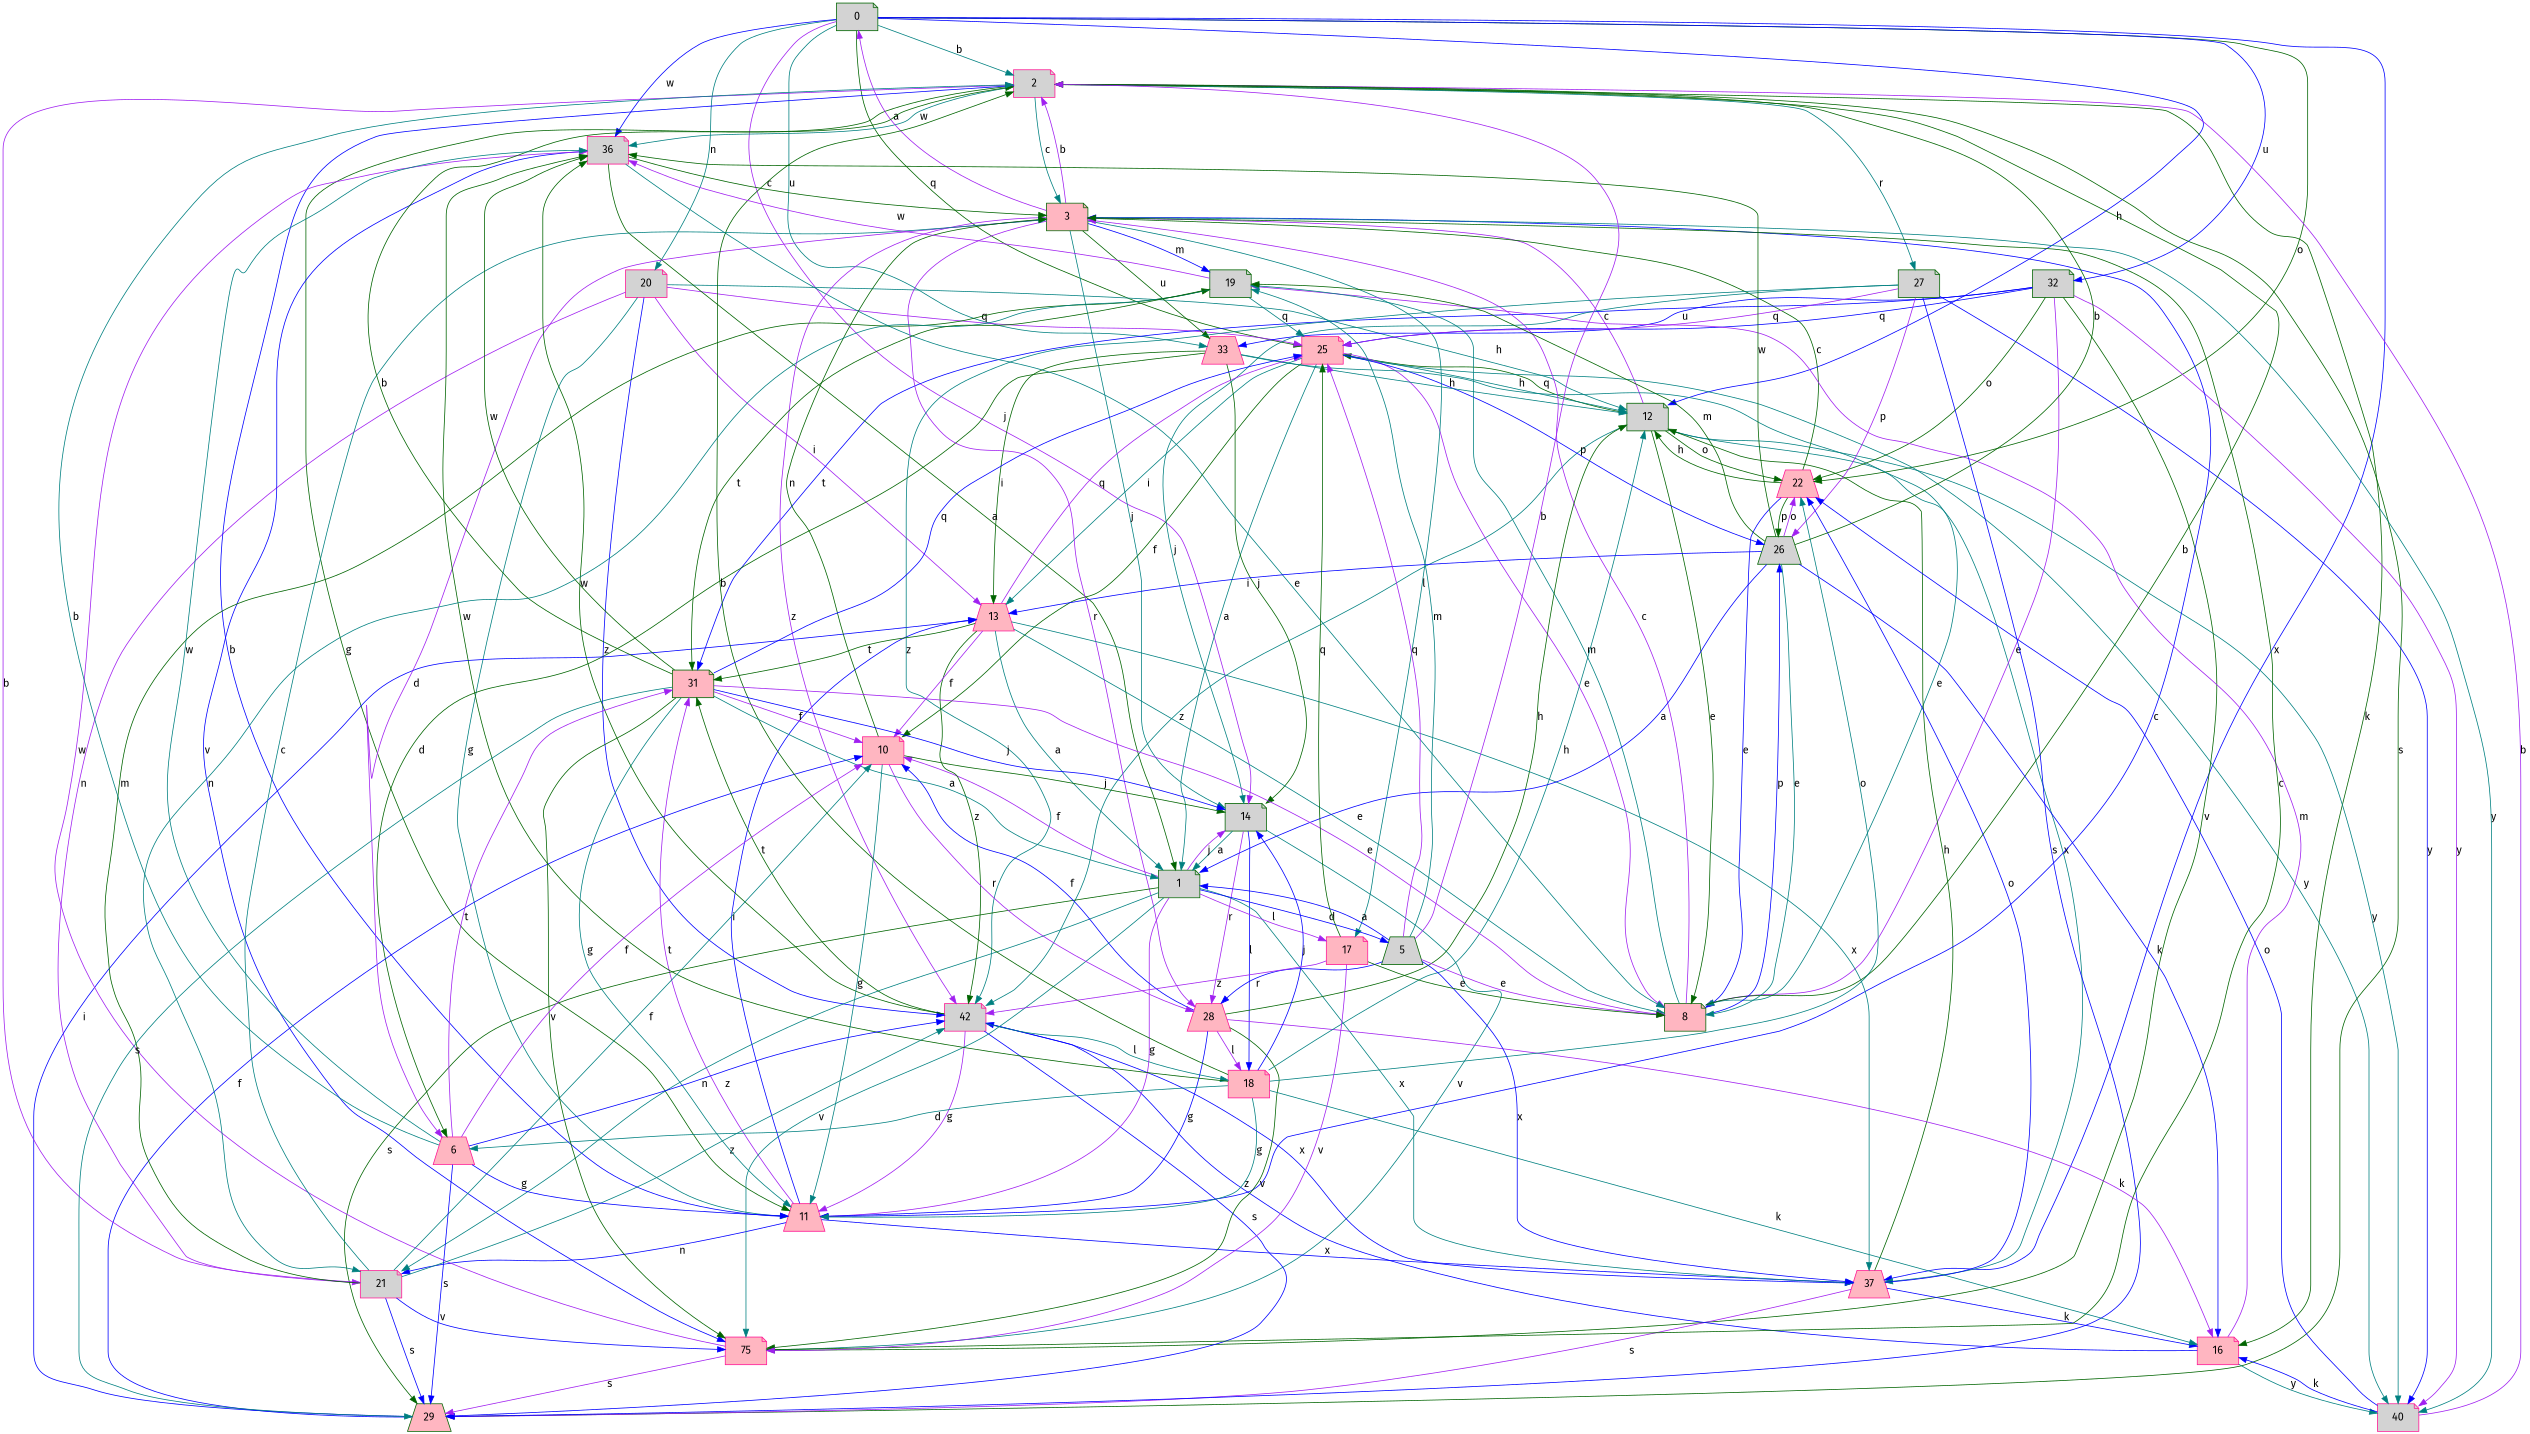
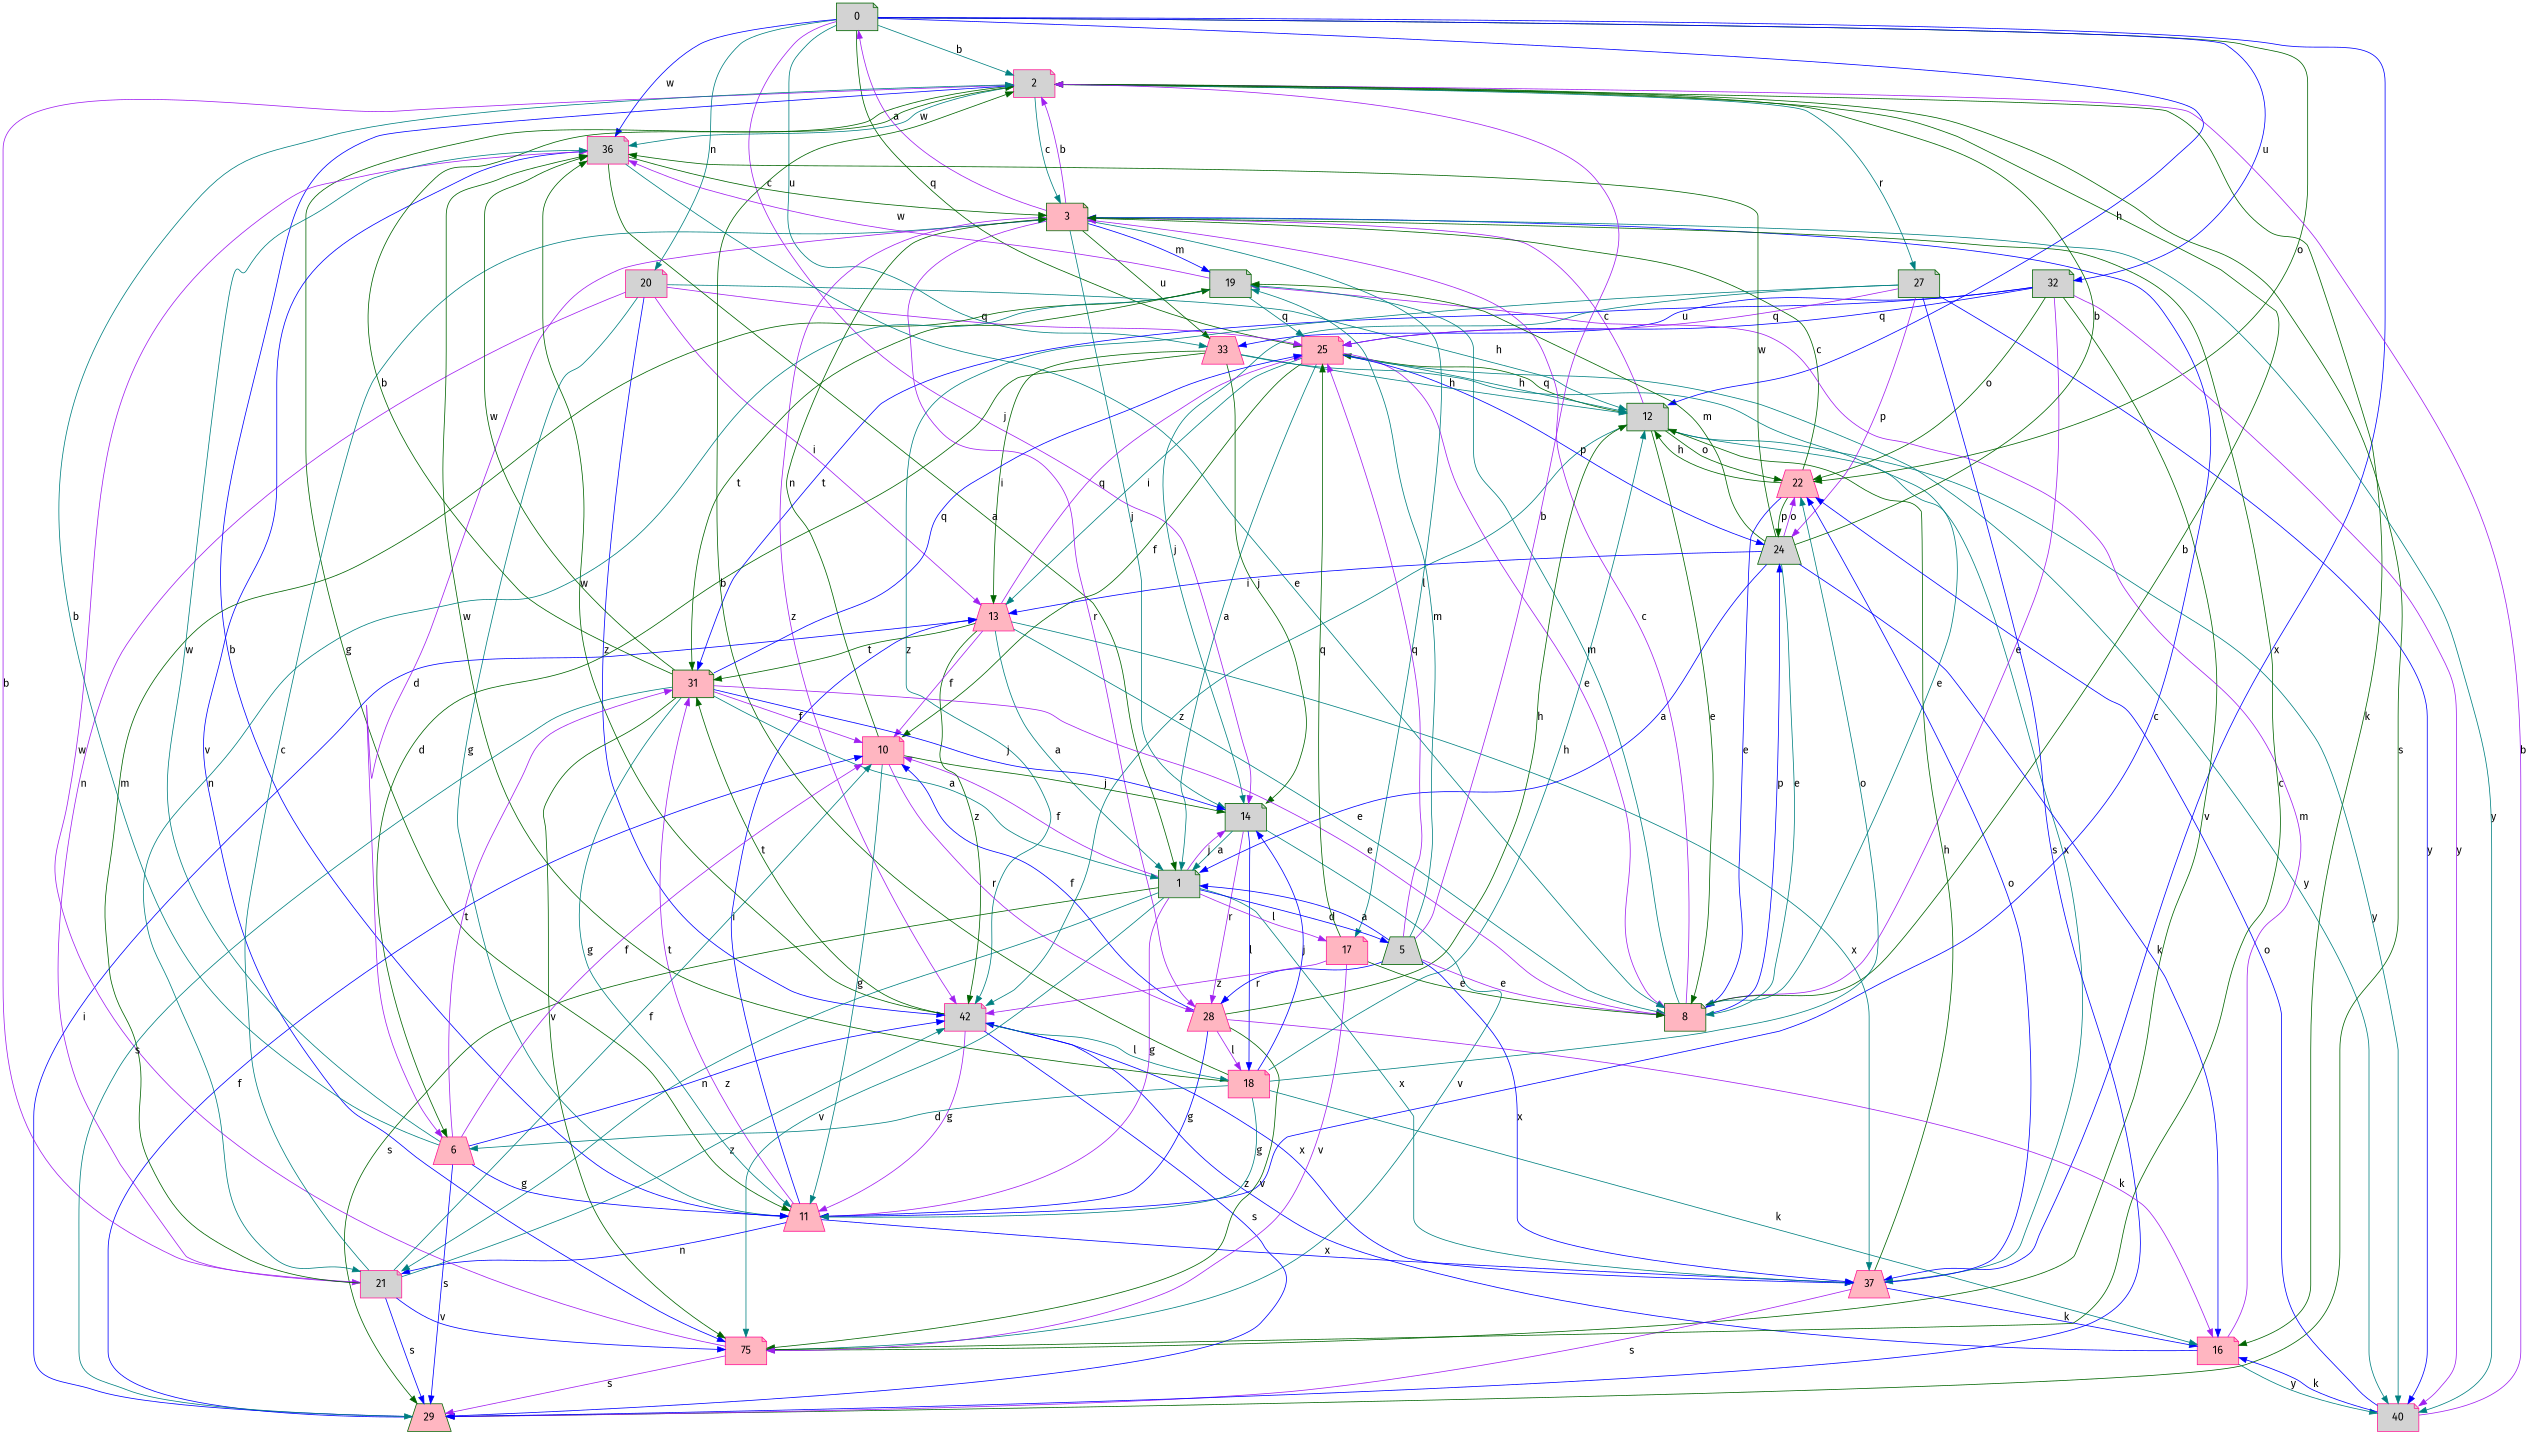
node "26": label "26" -> "24"
